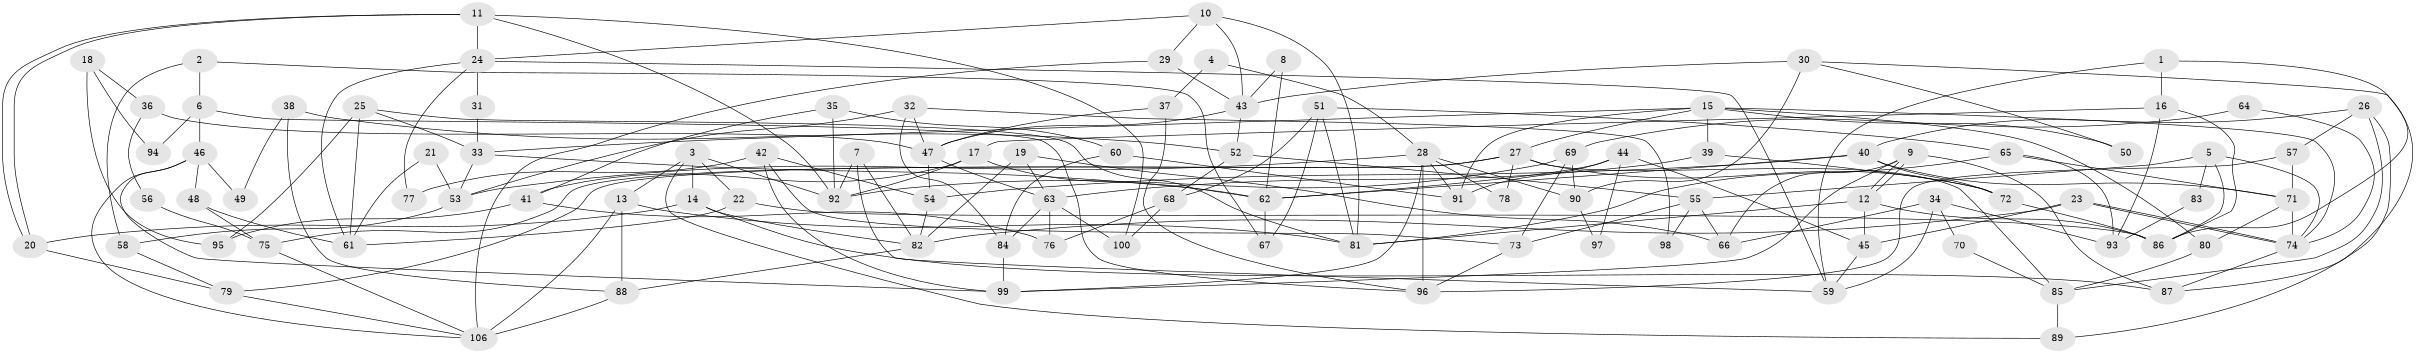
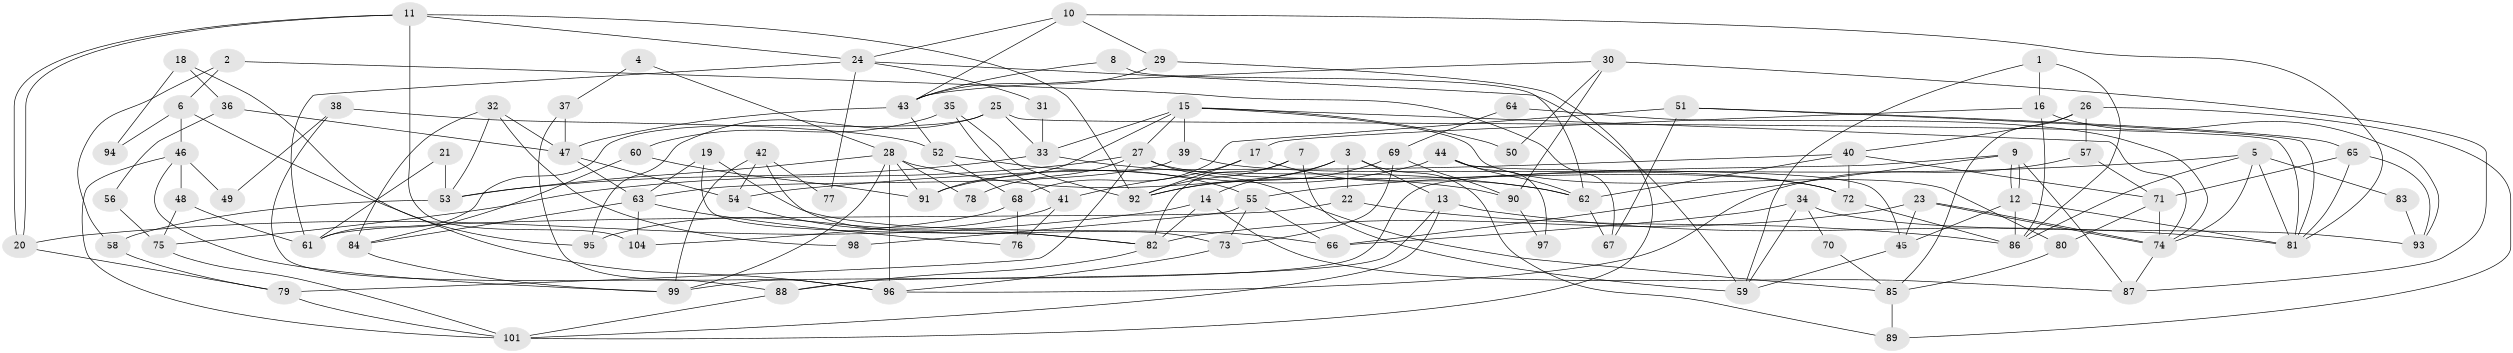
edge "5" -- "81": added
node "100": label "100" -> "104"
node "106": label "106" -> "101"
